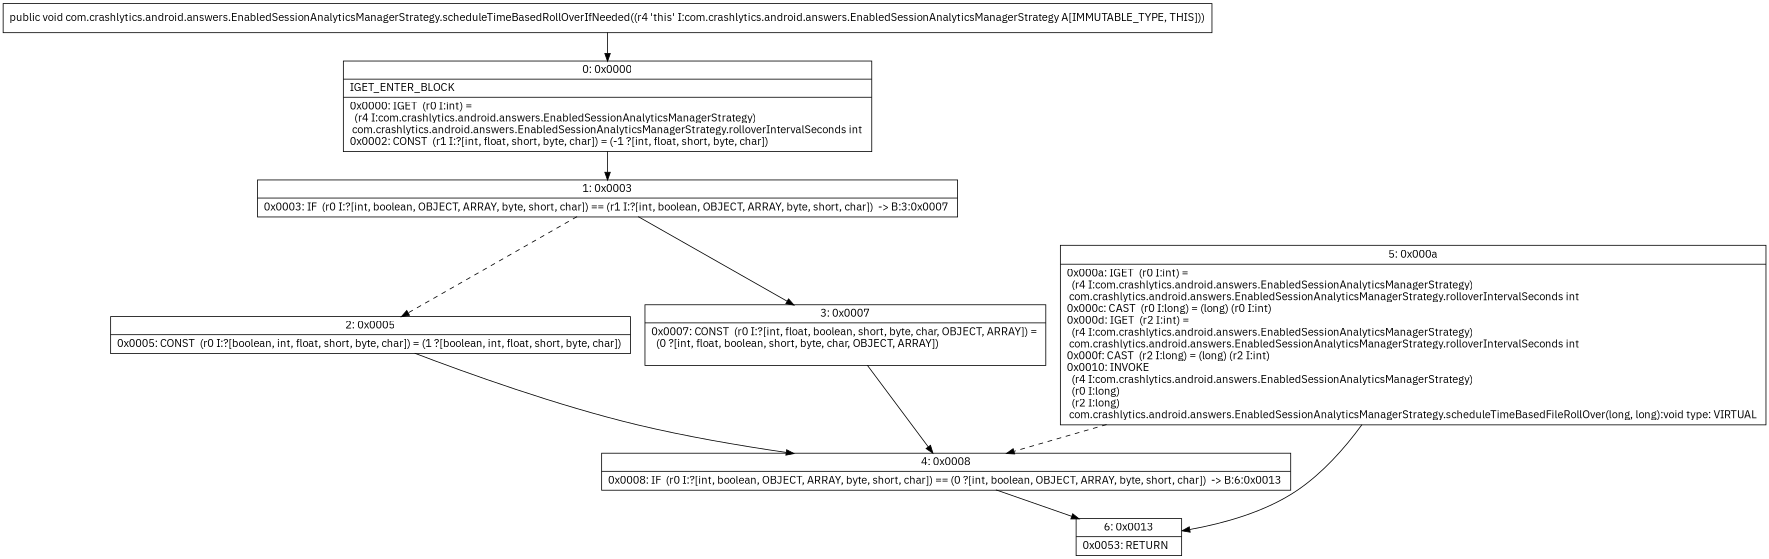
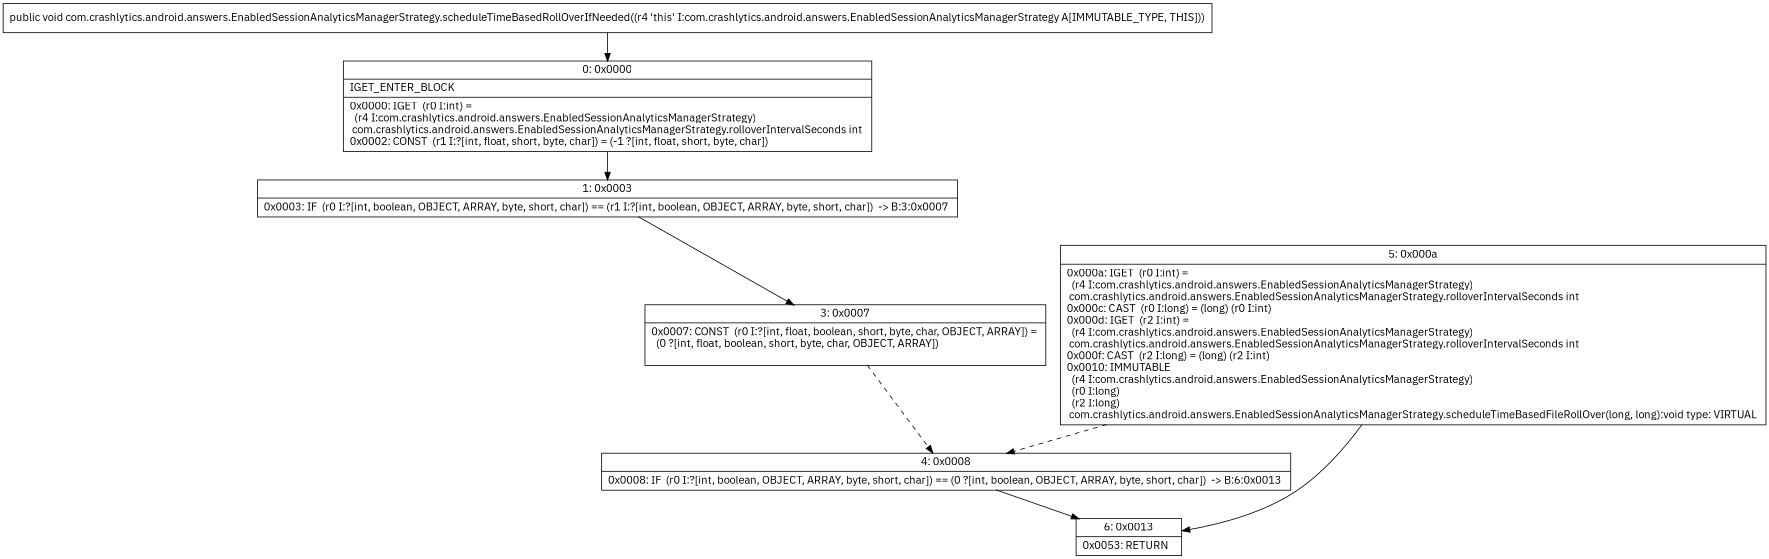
node "2: 0x0005": removed
node "5: 0x000a": text "0x0010: INVOKE" -> "0x0010: IMMUTABLE"
edge "3: 0x0007" -> "4: 0x0008": style solid -> dashed
